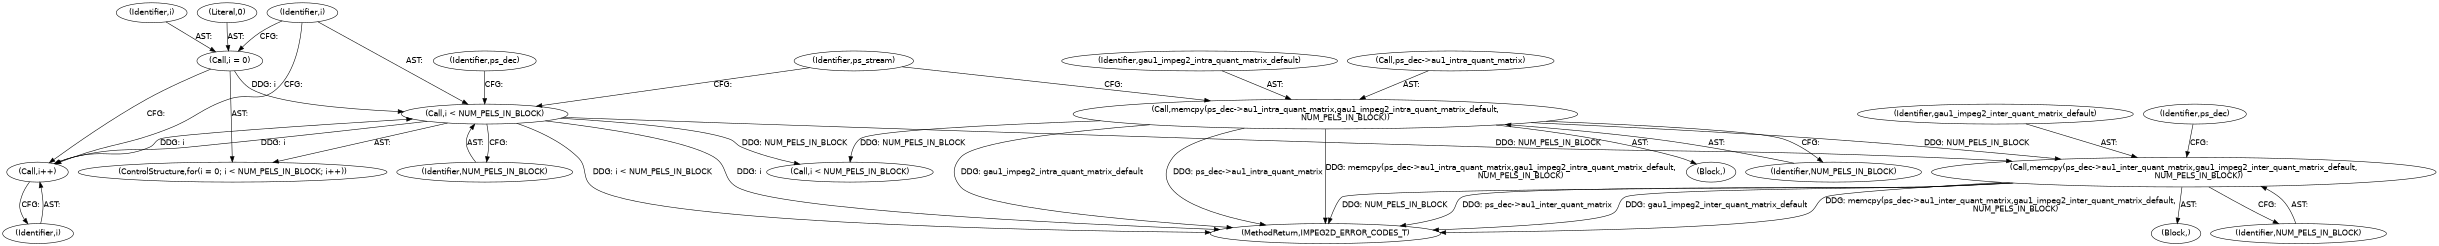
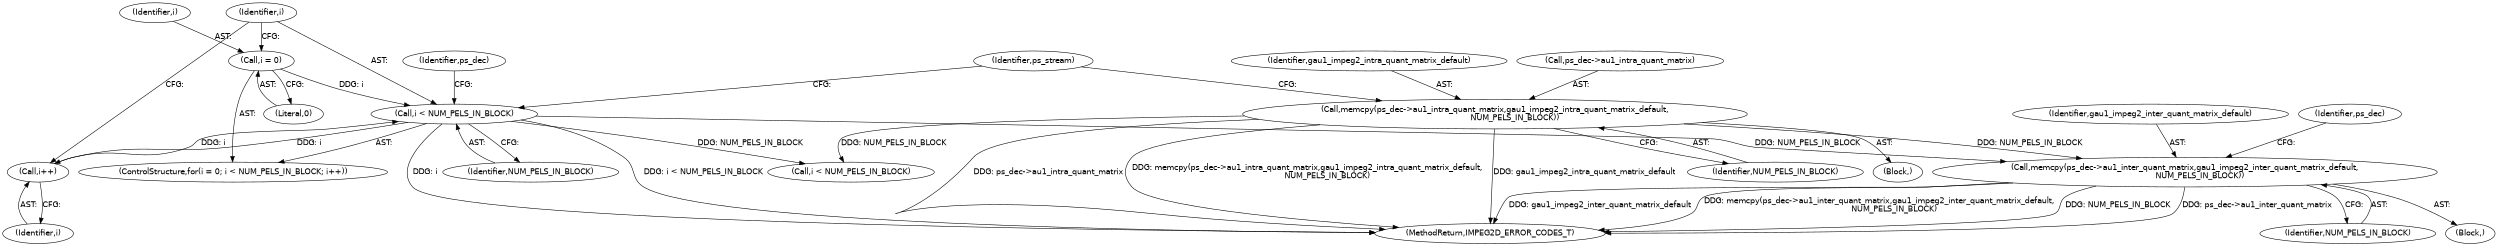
edge "(Call,i = 0)" -> "(Call,i++)": now "(Call,i = 0)" -> "(Literal,0)"
